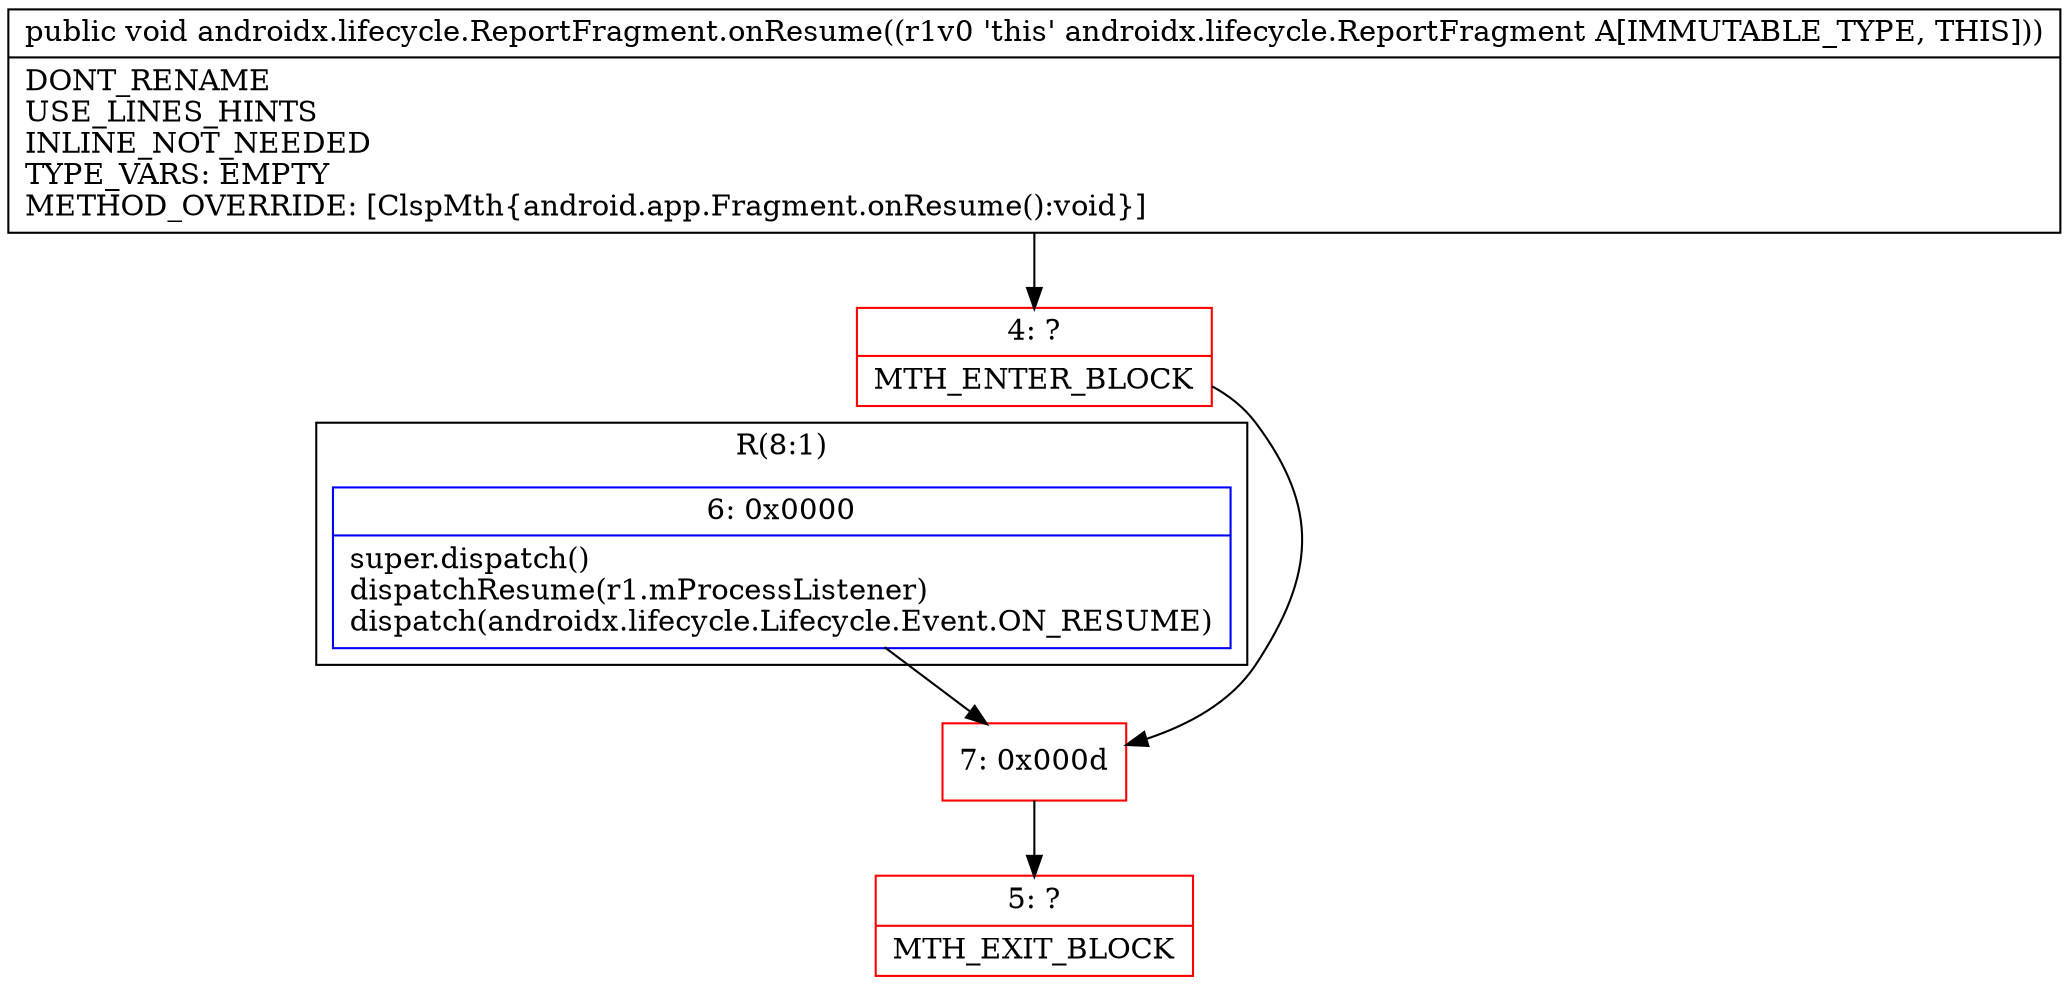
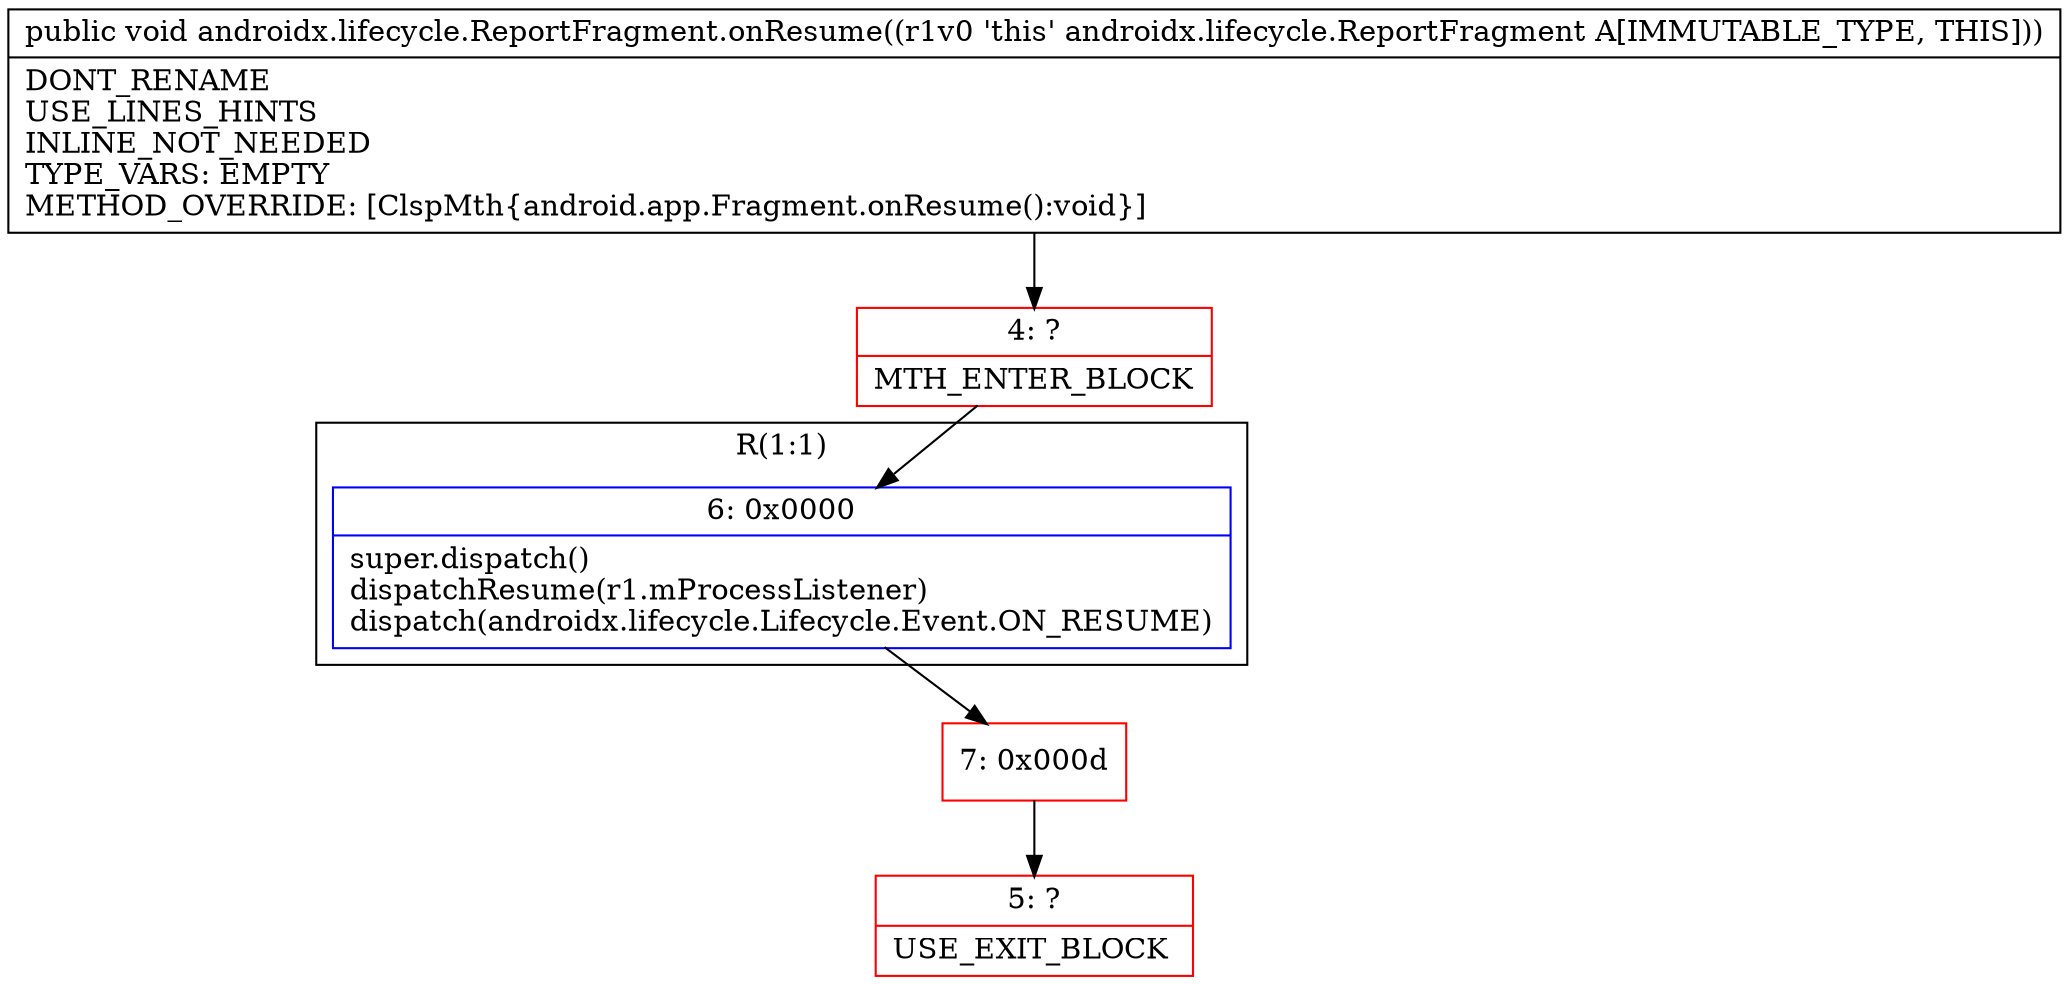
cluster "R(8:1)": label "R(8:1)" -> "R(1:1)"
edge "4: ?" -> "7: 0x000d": now "4: ?" -> "6: 0x0000"
node "5: ?": text "MTH_EXIT_BLOCK" -> "USE_EXIT_BLOCK"
